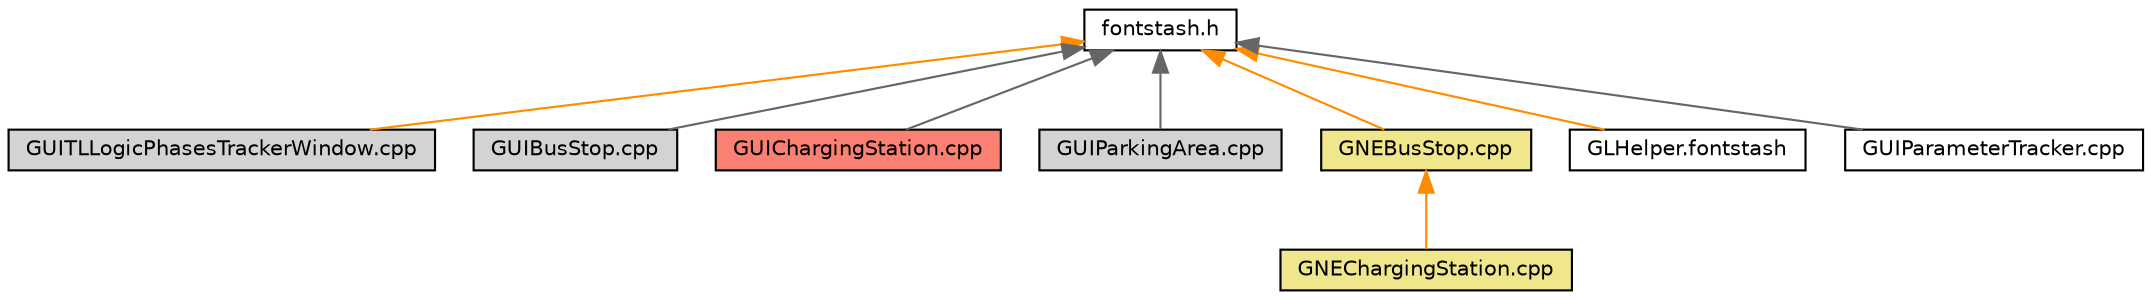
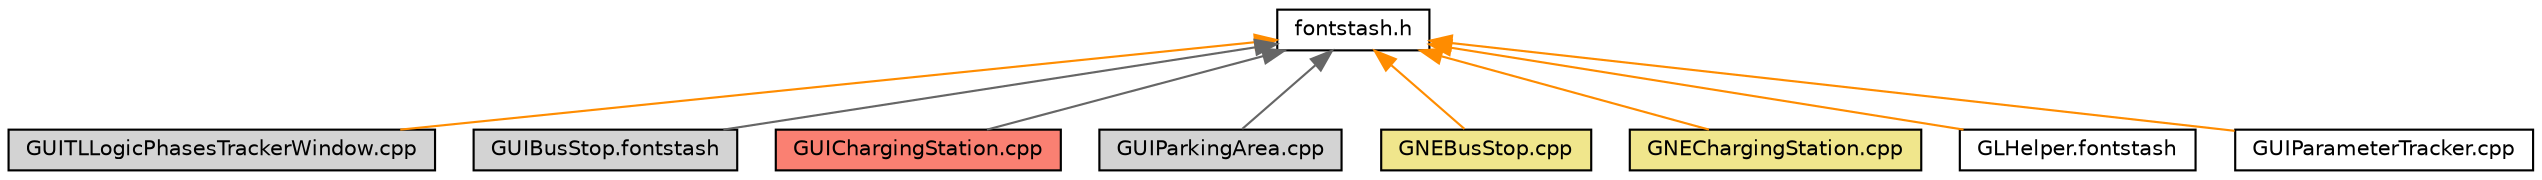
edge "GUIParameterTracker.cpp" -> "fontstash.h": color gray40 -> darkorange
node "GUIBusStop.cpp": label "GUIBusStop.cpp" -> "GUIBusStop.fontstash"
edge "GNEChargingStation.cpp" -> "GNEBusStop.cpp": now "GNEChargingStation.cpp" -> "fontstash.h"
